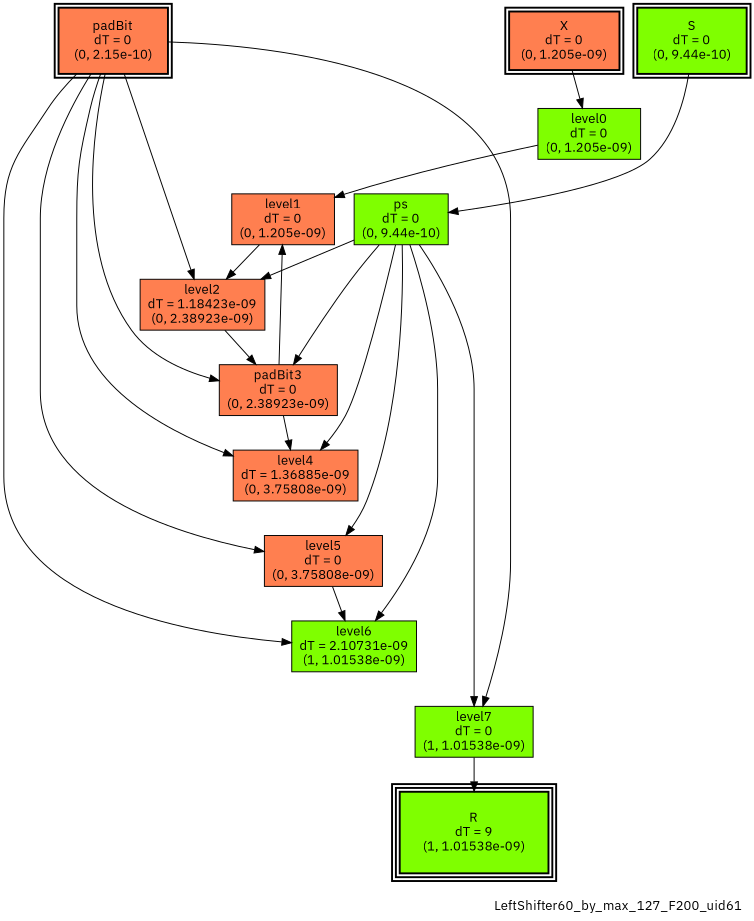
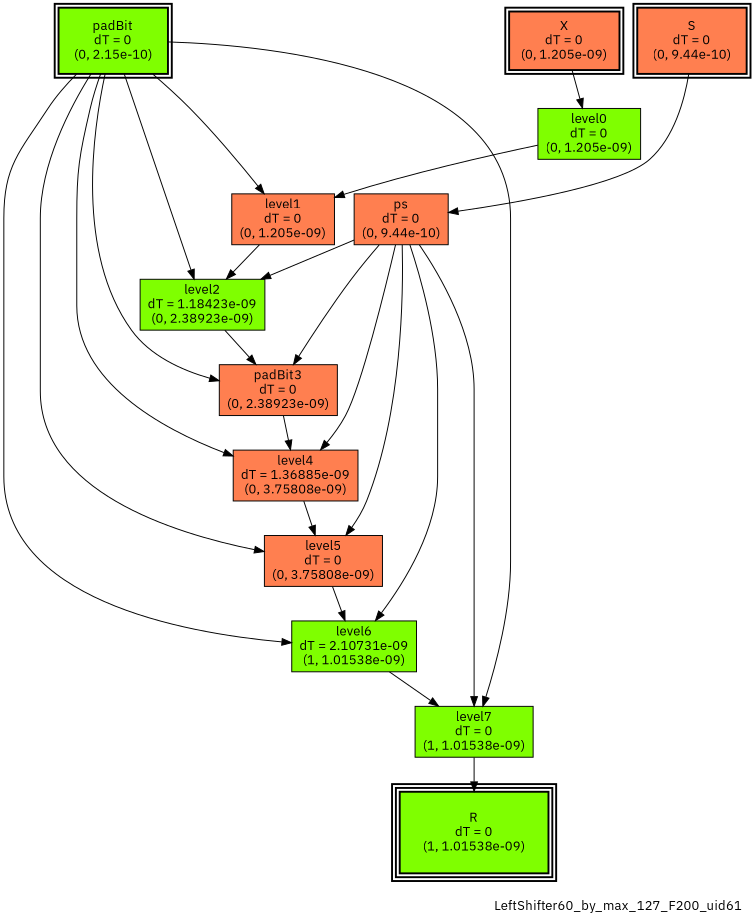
node "padBit dT = 0 (0, 2.15e-10)": fillcolor coral -> chartreuse
node "S dT = 0 (0, 9.44e-10)": fillcolor chartreuse -> coral
node "ps dT = 0 (0, 9.44e-10)": fillcolor chartreuse -> coral
node "level2 dT = 1.18423e-09 (0, 2.38923e-09)": fillcolor coral -> chartreuse
edge "padBit3 dT = 0 (0, 2.38923e-09)" -> "level1 dT = 0 (0, 1.205e-09)": now "padBit dT = 0 (0, 2.15e-10)" -> "level1 dT = 0 (0, 1.205e-09)"
edge "level4 dT = 1.36885e-09 (0, 3.75808e-09)" -> "level5 dT = 0 (0, 3.75808e-09)": added
edge "level6 dT = 2.10731e-09 (1, 1.01538e-09)" -> "level7 dT = 0 (1, 1.01538e-09)": added
node "R dT = 9 (1, 1.01538e-09)": label "R dT = 9 (1, 1.01538e-09)" -> "R dT = 0 (1, 1.01538e-09)"
